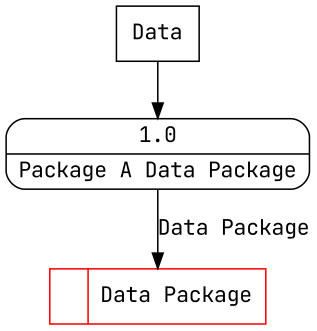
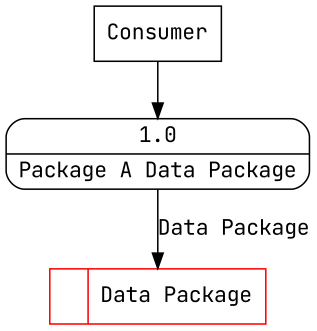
node "Data": label "Data" -> "Consumer"
